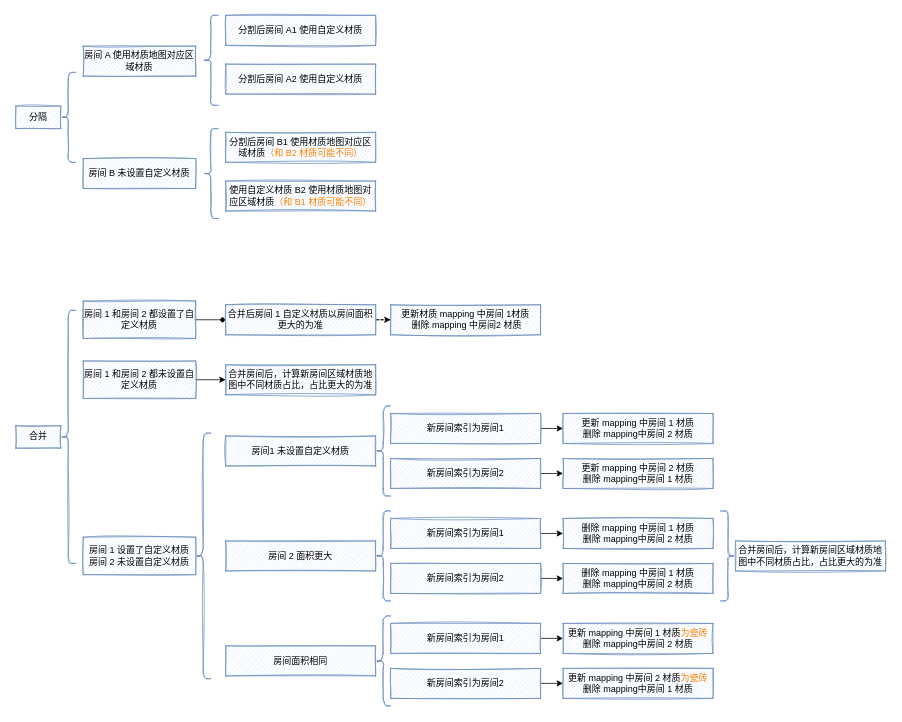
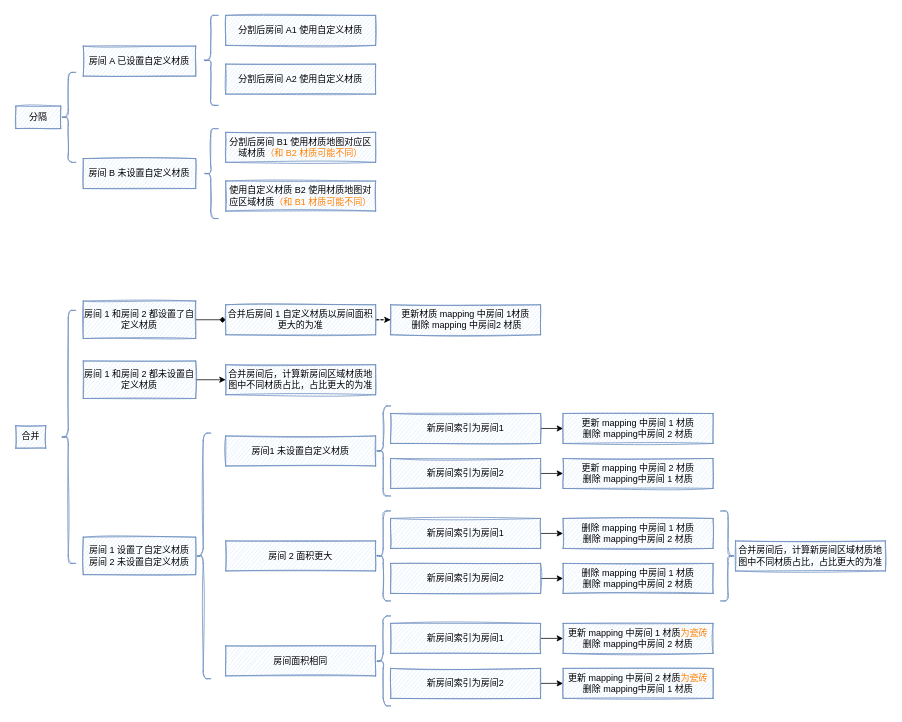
node "房间 A 使用材质地图对应区域材质": label "房间 A 使用材质地图对应区域材质" -> "房间 A 已设置自定义材质"
node "合并": size 45x23 -> 30x23
